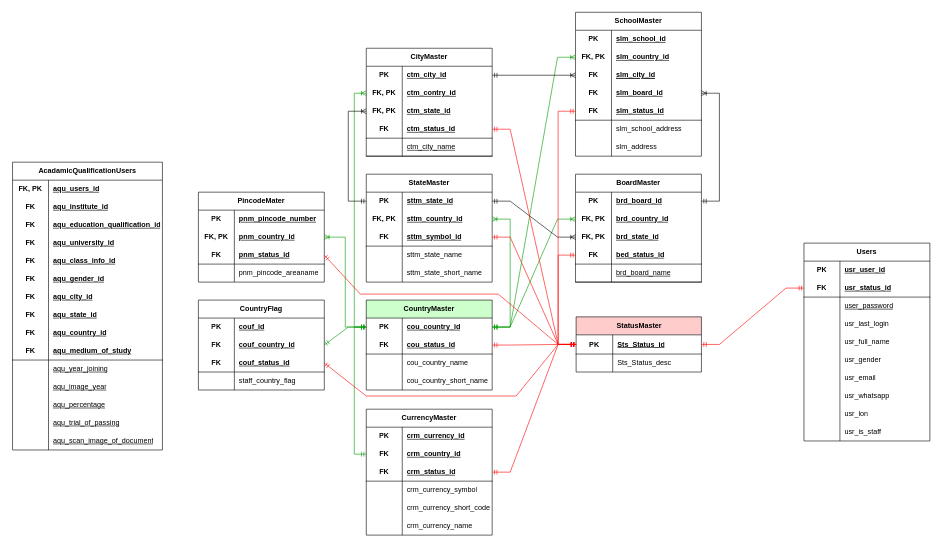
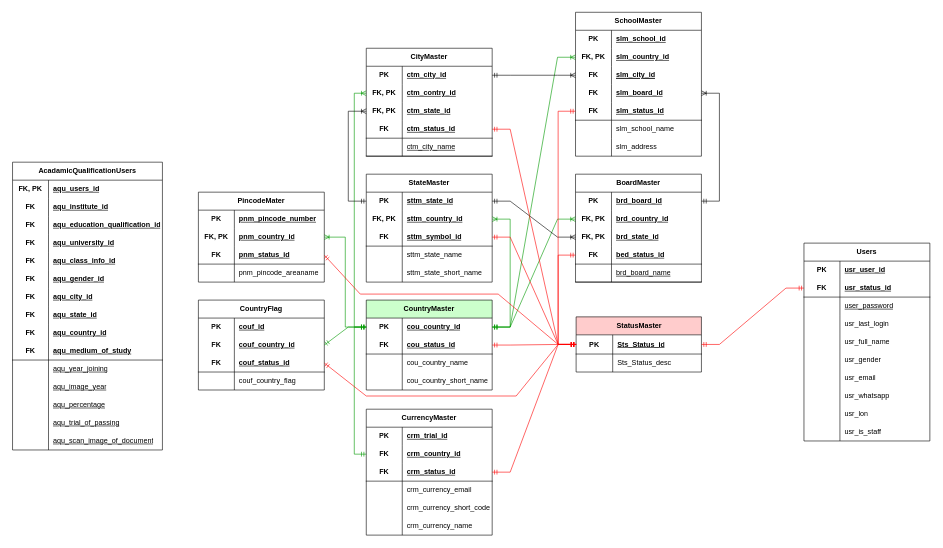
node "slm_school_address": label "slm_school_address" -> "slm_school_name"
node "staff_country_flag": label "staff_country_flag" -> "couf_country_flag"
node "crm_currency_id": label "crm_currency_id" -> "crm_trial_id"
node "crm_currency_symbol": label "crm_currency_symbol" -> "crm_currency_email"
